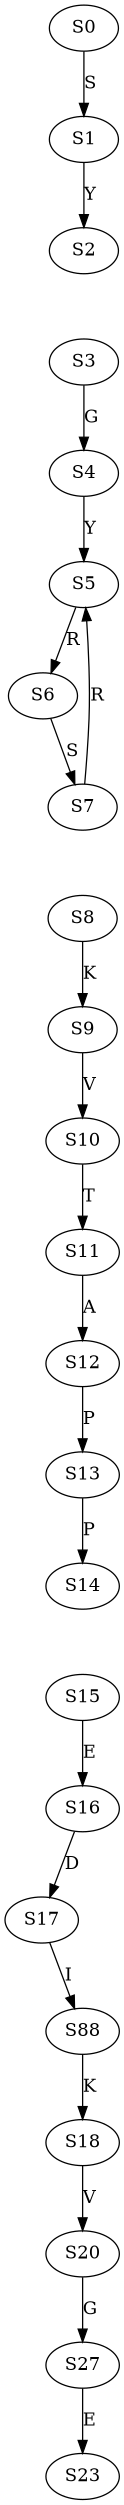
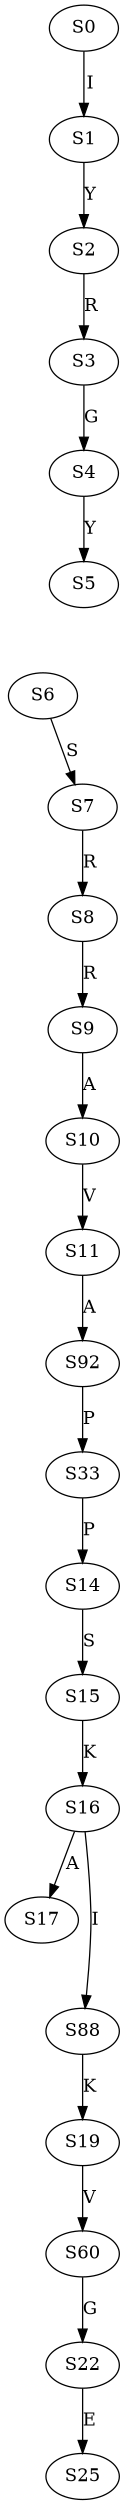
edge "S0" -> "S1": label "S" -> "I"
edge "S2" -> "S3": added, label "R"
edge "S5" -> "S6": removed, label "R"
edge "S7" -> "S5": now "S7" -> "S8"
edge "S8" -> "S9": label "K" -> "R"
edge "S9" -> "S10": label "V" -> "A"
edge "S10" -> "S11": label "T" -> "V"
node "S12": label "S12" -> "S92"
node "S13": label "S13" -> "S33"
edge "S14" -> "S15": added, label "S"
edge "S15" -> "S16": label "E" -> "K"
edge "S16" -> "S17": label "D" -> "A"
edge "S17" -> "S88": now "S16" -> "S88"
node "S18": label "S18" -> "S19"
node "S20": label "S20" -> "S60"
node "S27": label "S27" -> "S22"
node "S23": label "S23" -> "S25"
